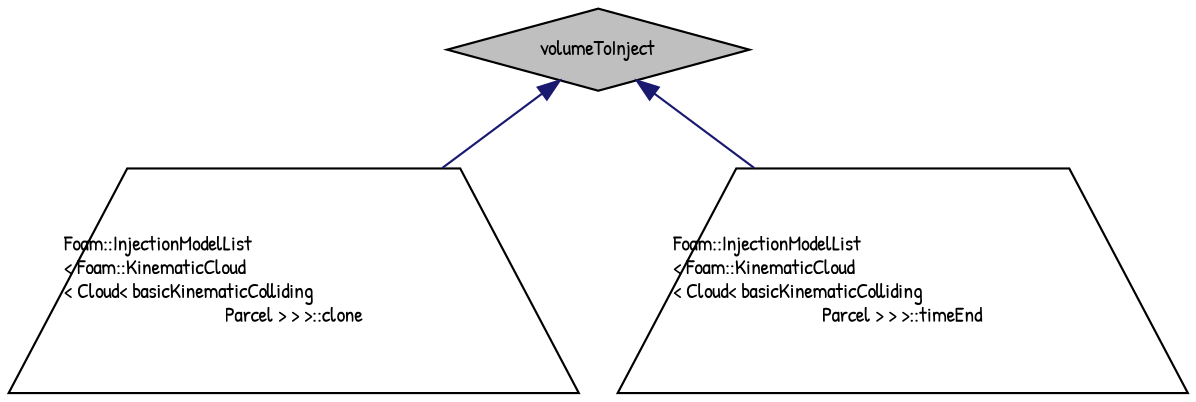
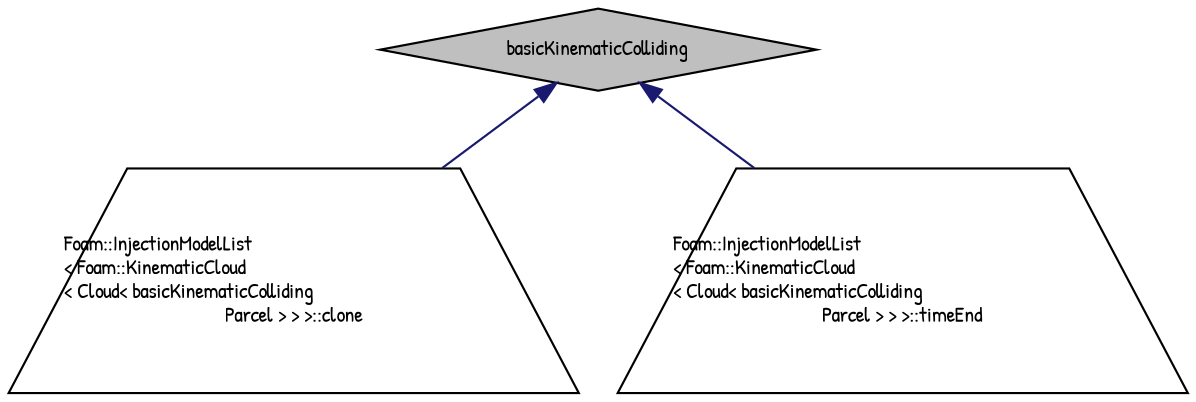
node "volumeToInject": label "volumeToInject" -> "basicKinematicColliding"
